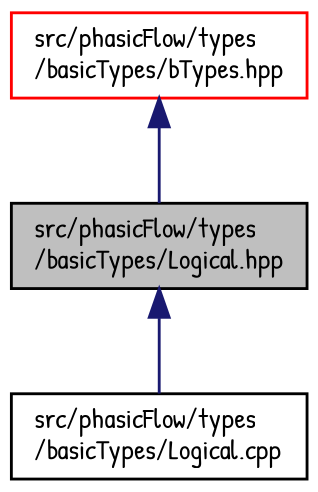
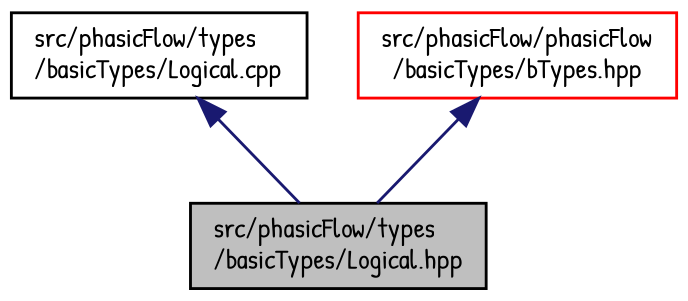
node "src/phasicFlow/types /basicTypes/bTypes.hpp": label "src/phasicFlow/types /basicTypes/bTypes.hpp" -> "src/phasicFlow/phasicFlow /basicTypes/bTypes.hpp"
edge "src/phasicFlow/types /basicTypes/Logical.cpp" -> "src/phasicFlow/types /basicTypes/Logical.hpp": reversed
